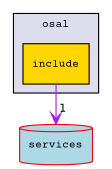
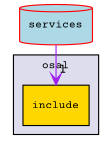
edge "include" -> "services": reversed
